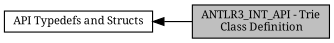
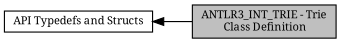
node "ANTLR3_INT_API - Trie Class Definition": label "ANTLR3_INT_API - Trie Class Definition" -> "ANTLR3_INT_TRIE - Trie Class Definition"
